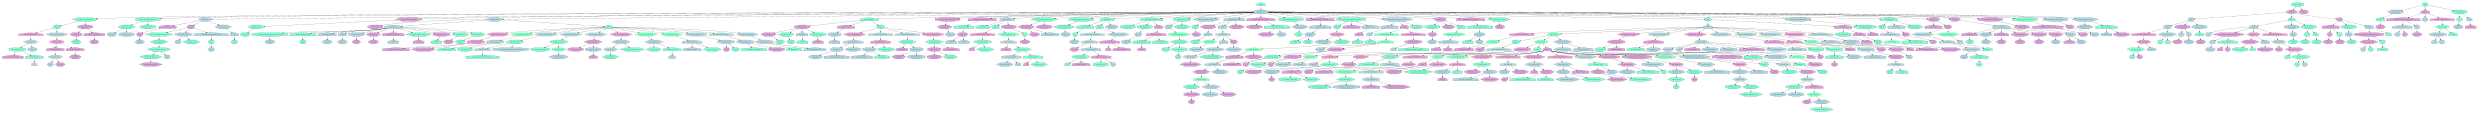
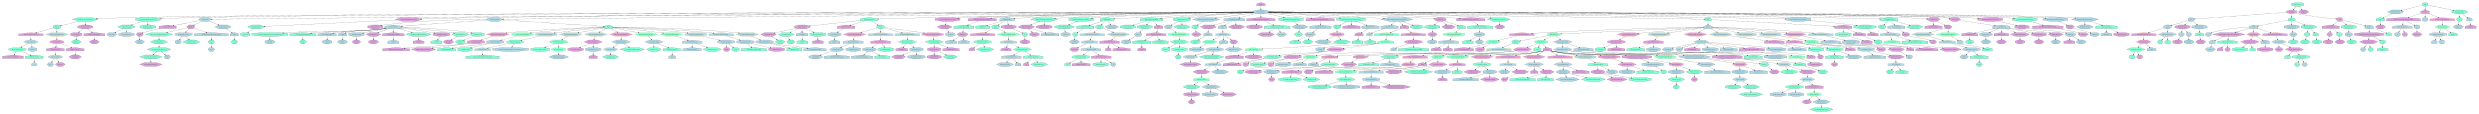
node "Enter": fillcolor aquamarine -> plum
